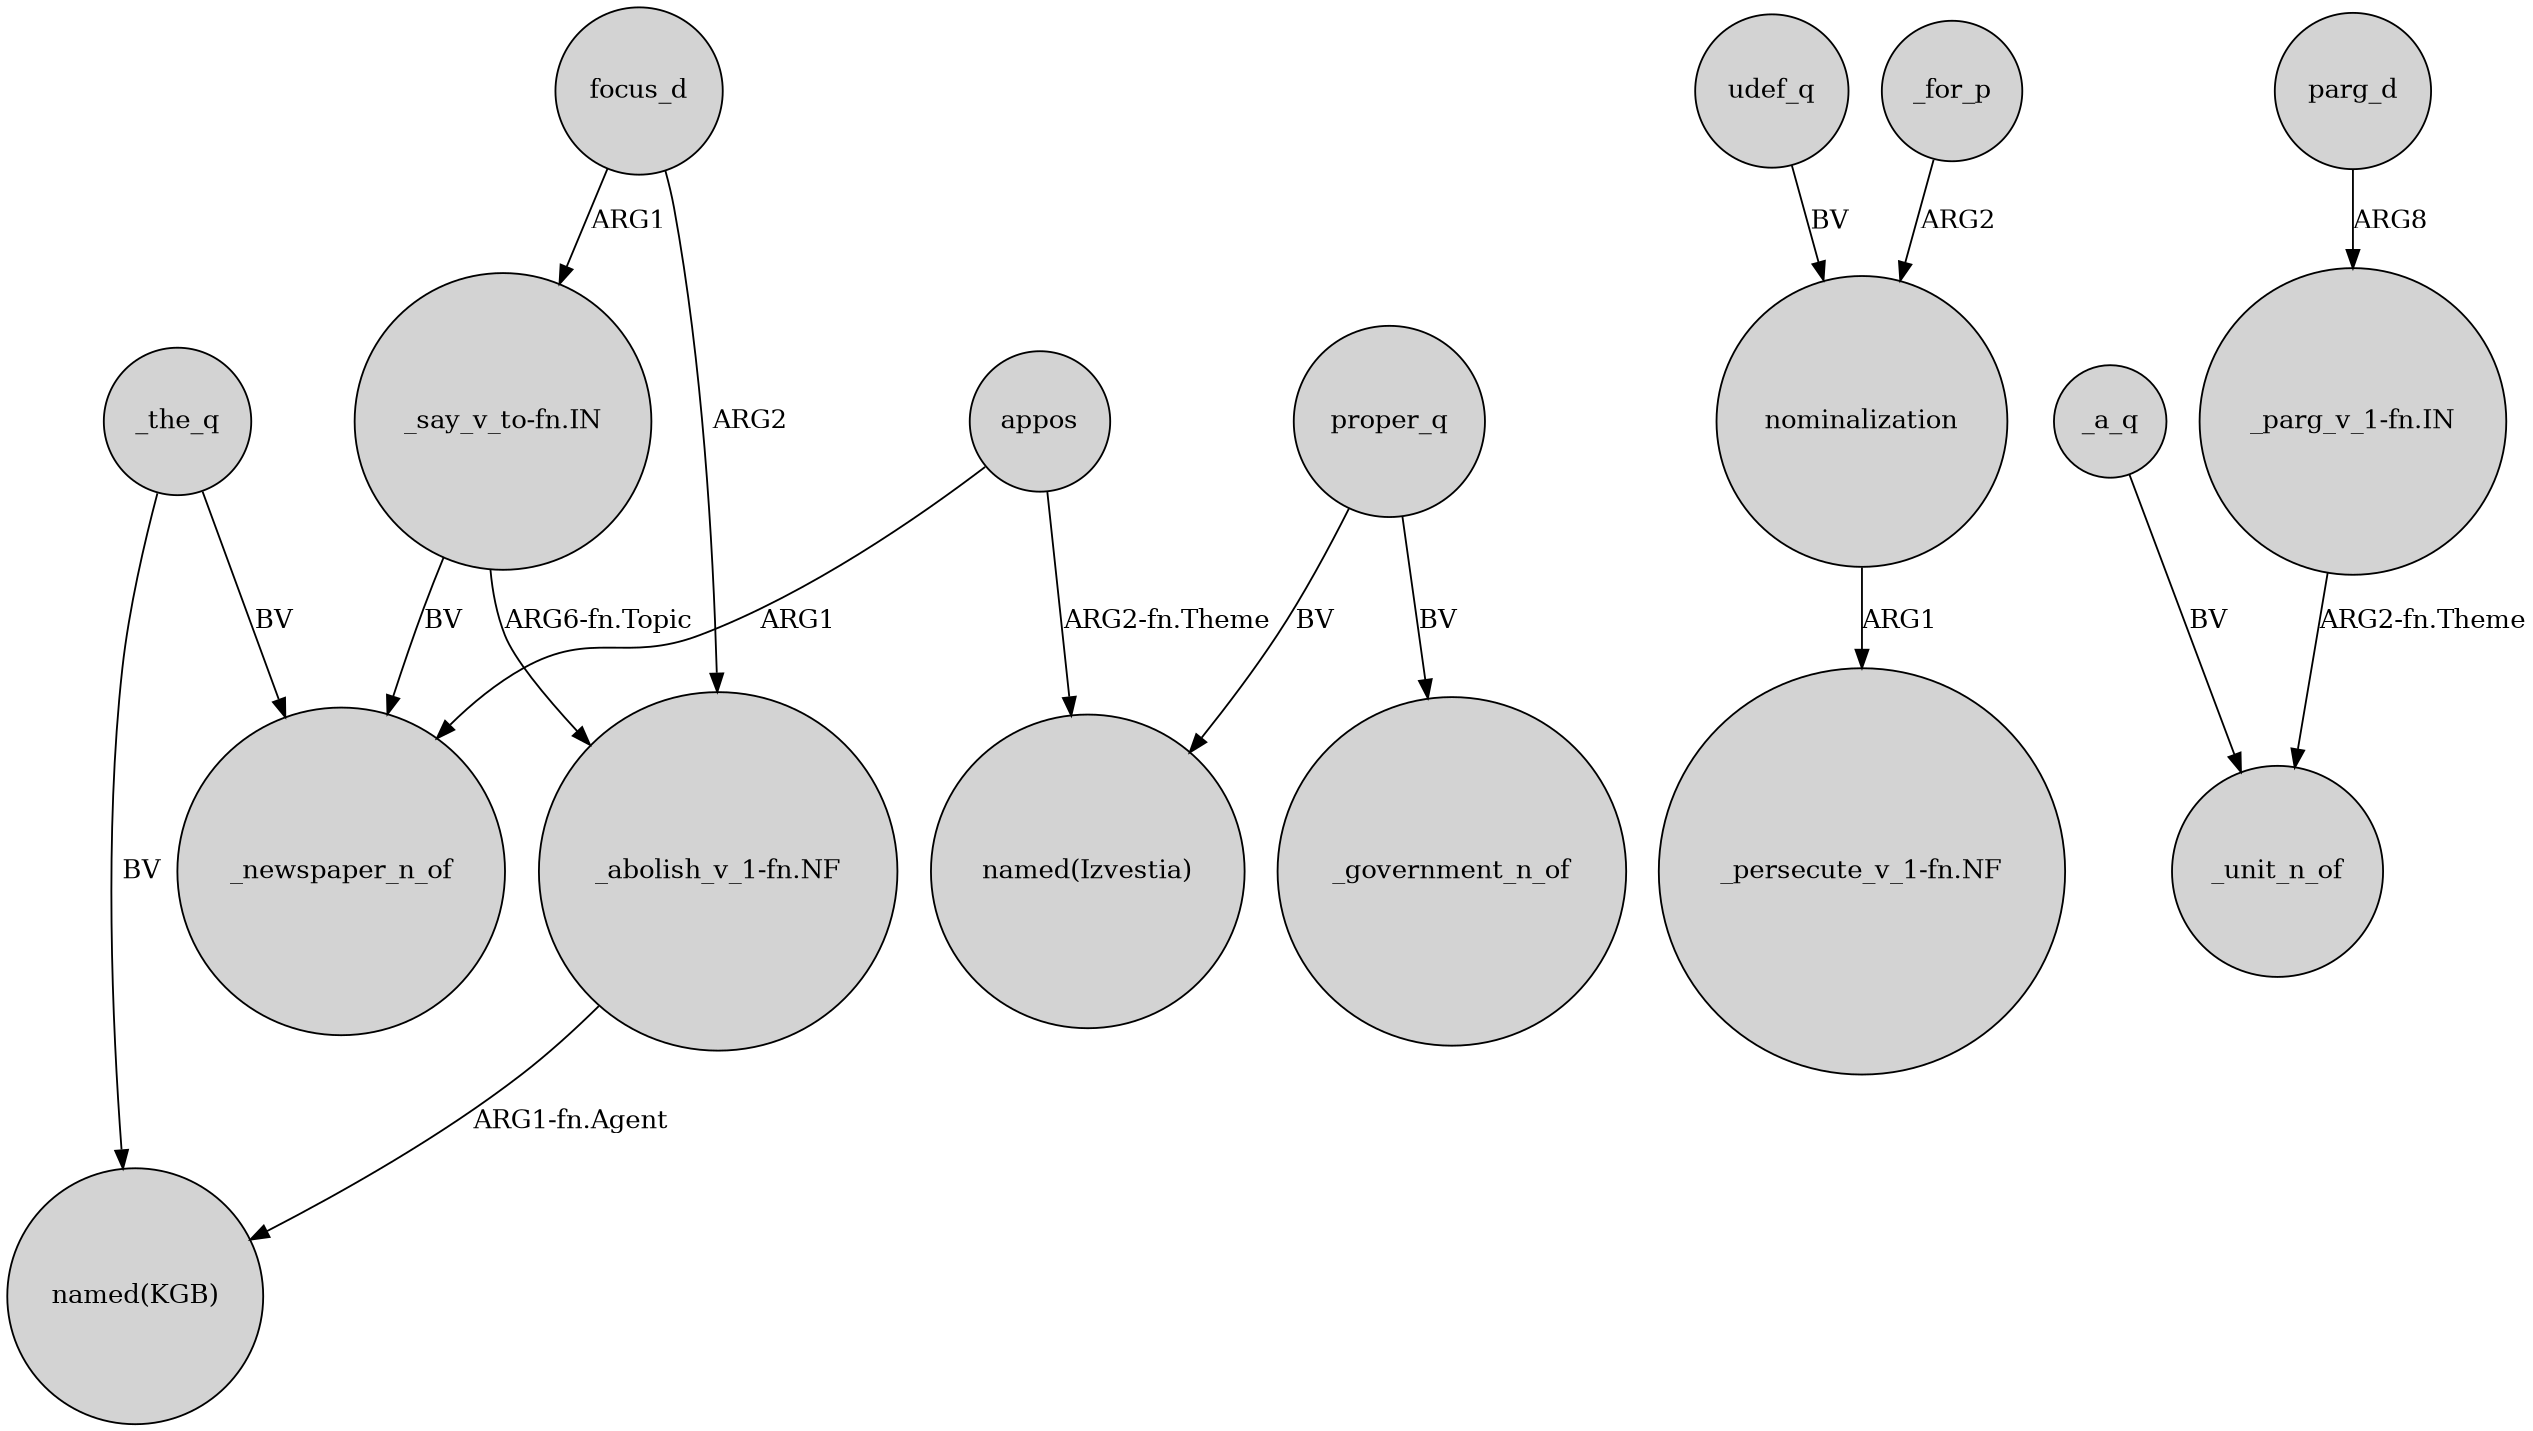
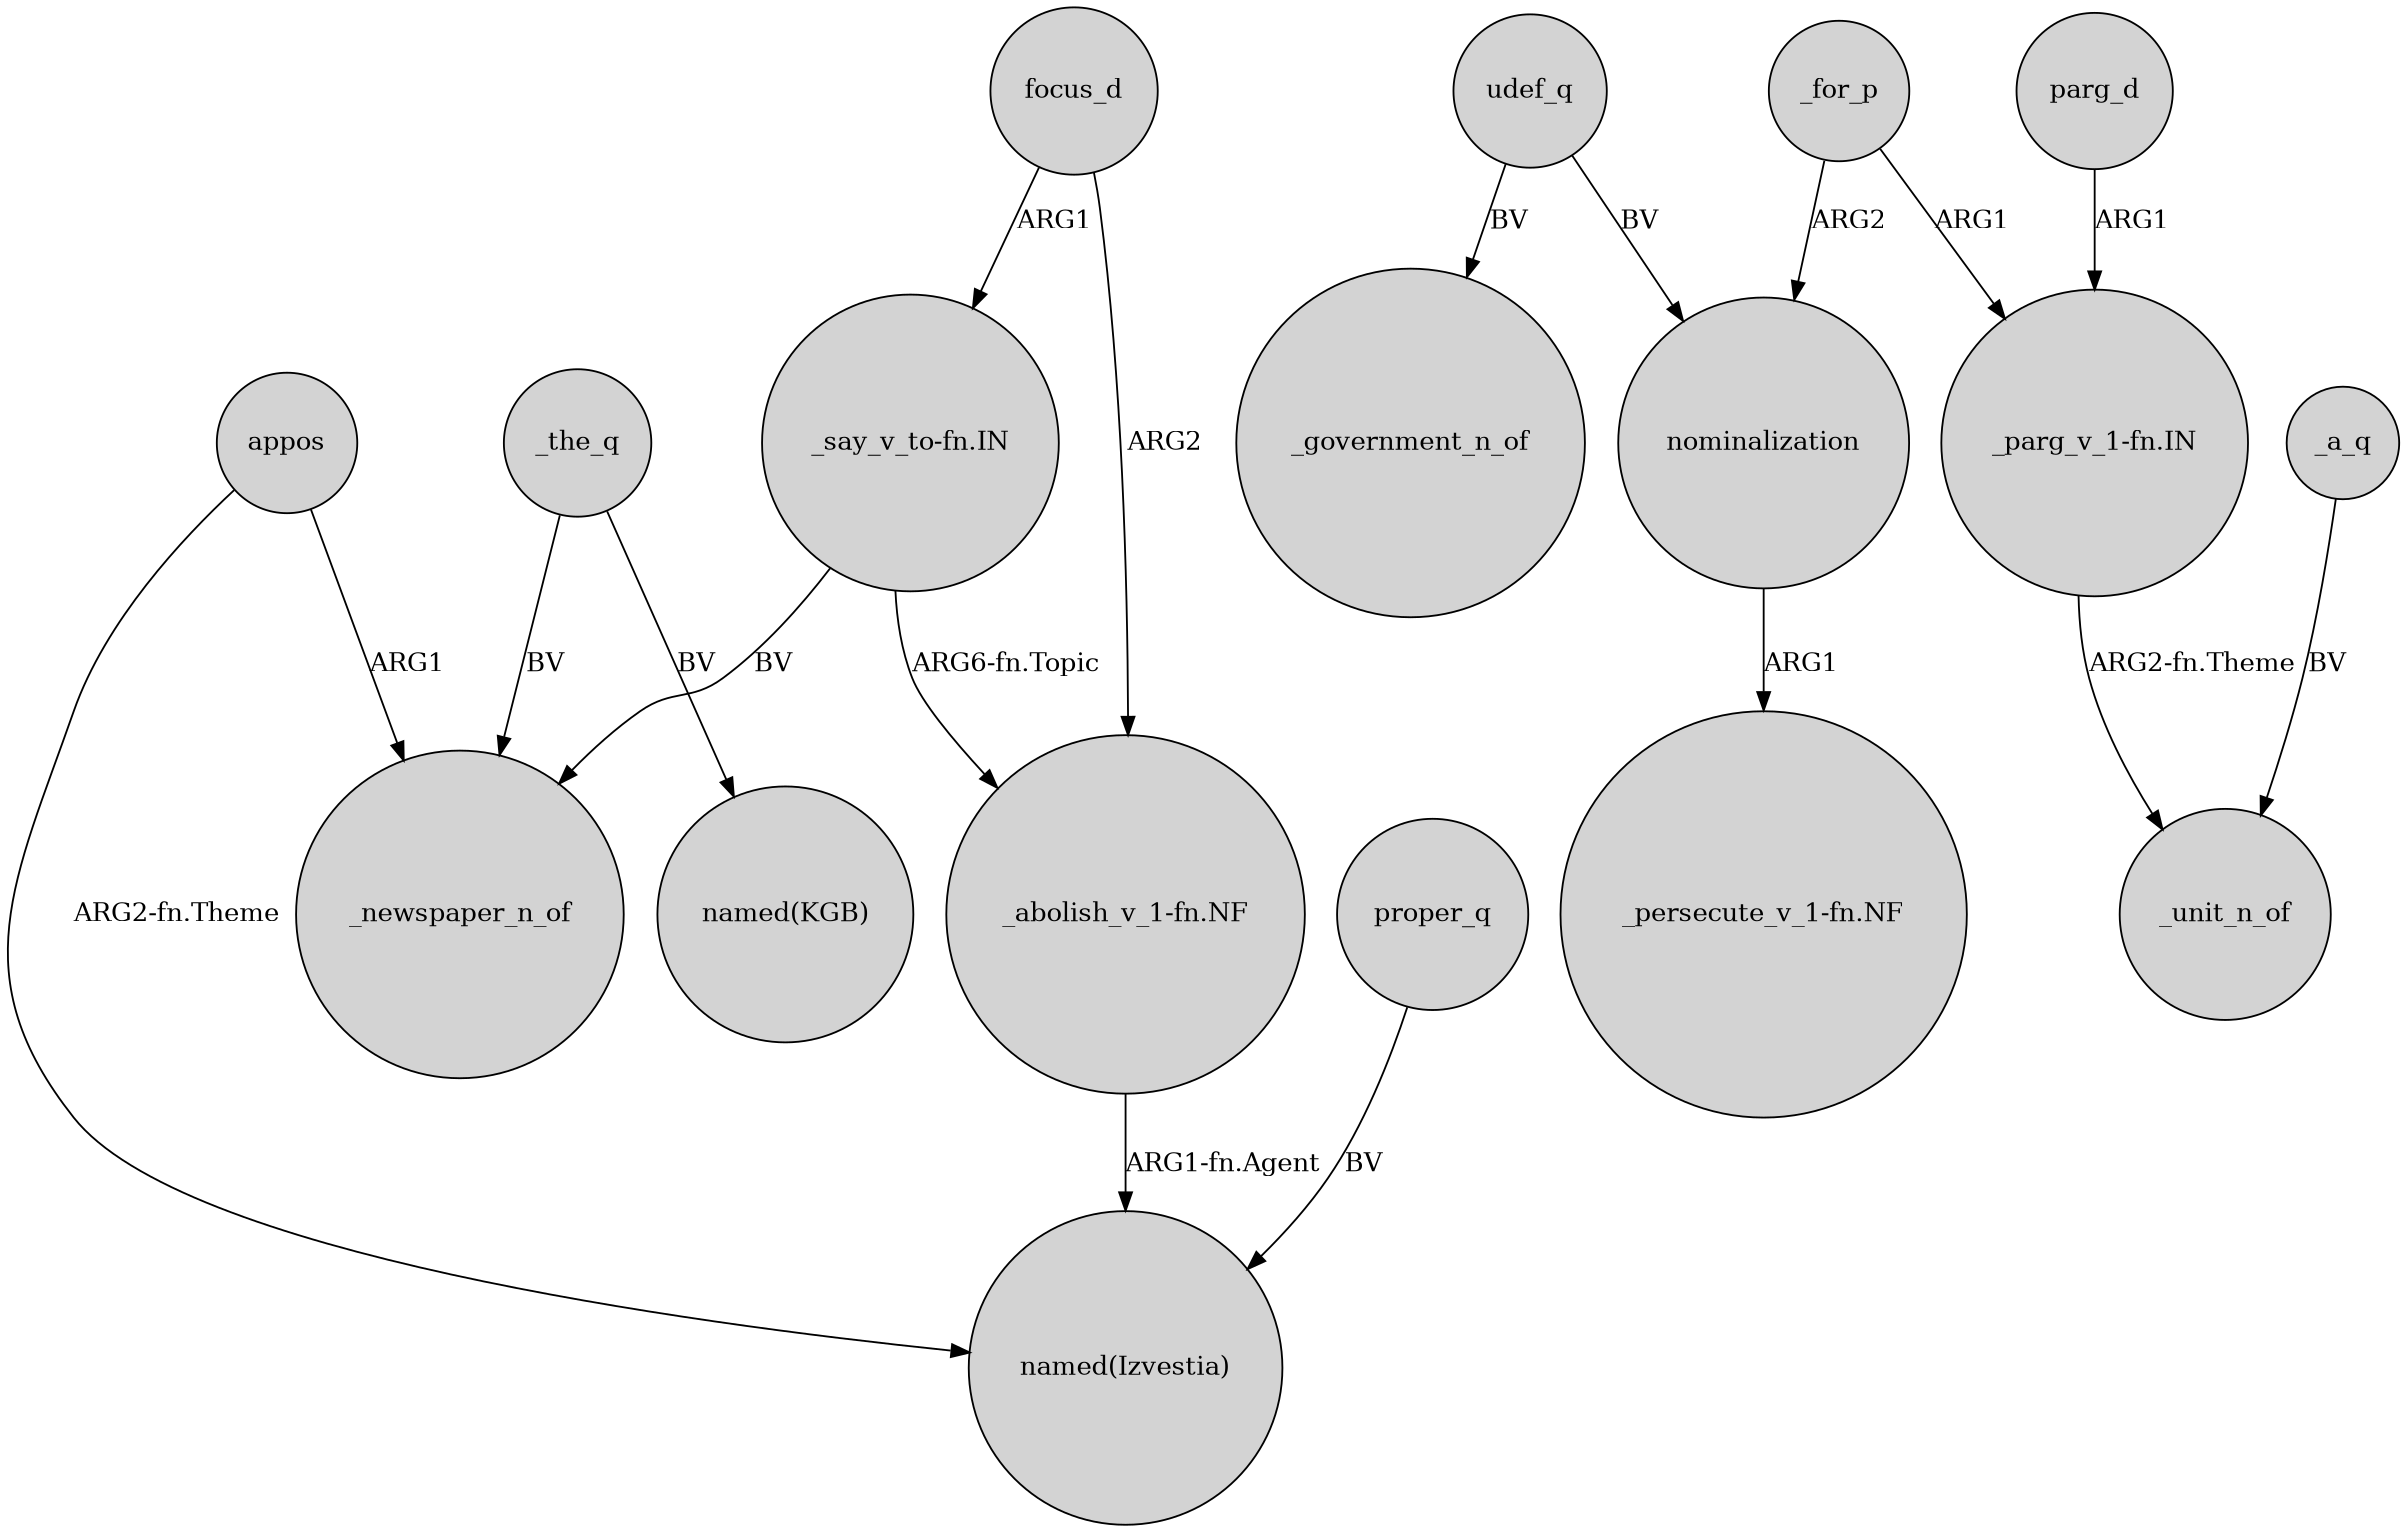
edge "parg_d" -> "_parg_v_1-fn.IN": label "ARG8" -> "ARG1"
edge "_for_p" -> "_parg_v_1-fn.IN": added, label "ARG1"
edge "proper_q" -> "_government_n_of": now "udef_q" -> "_government_n_of"
edge "_abolish_v_1-fn.NF" -> "named(KGB)": now "_abolish_v_1-fn.NF" -> "named(Izvestia)"
